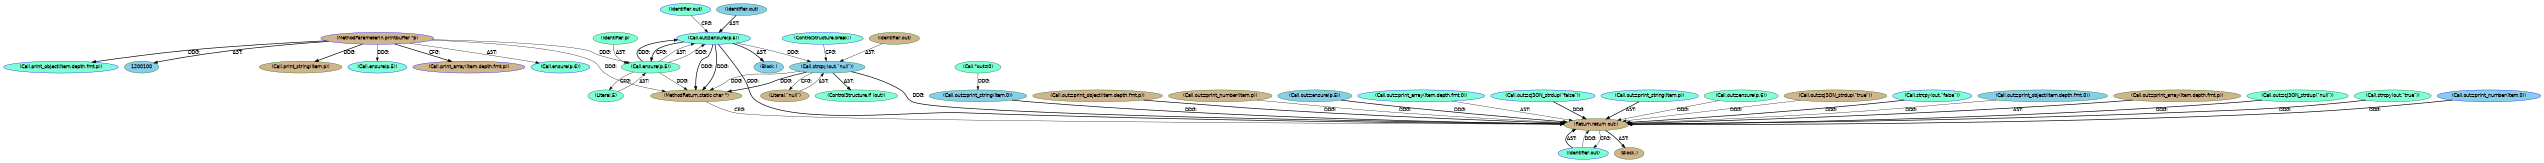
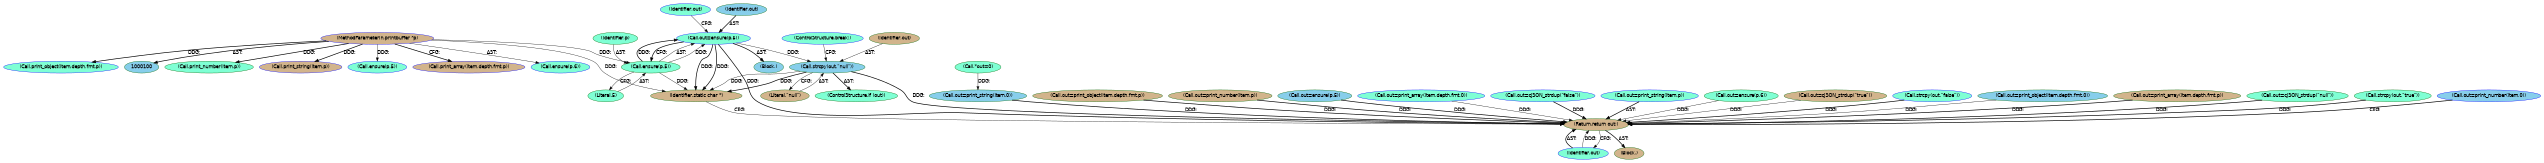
node "1200100": label "1200100" -> "1000100"
node "(Call,print_number(item,p))": added
node "(Call,print_string(item,p))": color darkgreen -> blue
node "(MethodReturn,static char *)": label "(MethodReturn,static char *)" -> "(Identifier,static char *)"
edge "(Call,out=print_array(item,depth,fmt,0))" -> "(Return,return out;)": label "AST: " -> "DDG: "
edge "(Call,out=print_array(item,depth,fmt,p))" -> "(Return,return out;)": label "AST: " -> "DDG: "
edge "(Call,out=print_number(item,0))" -> "(Return,return out;)": label "DDG: " -> "CFG: "
edge "(Call,out=print_number(item,p))" -> "(Return,return out;)": style solid -> bold
